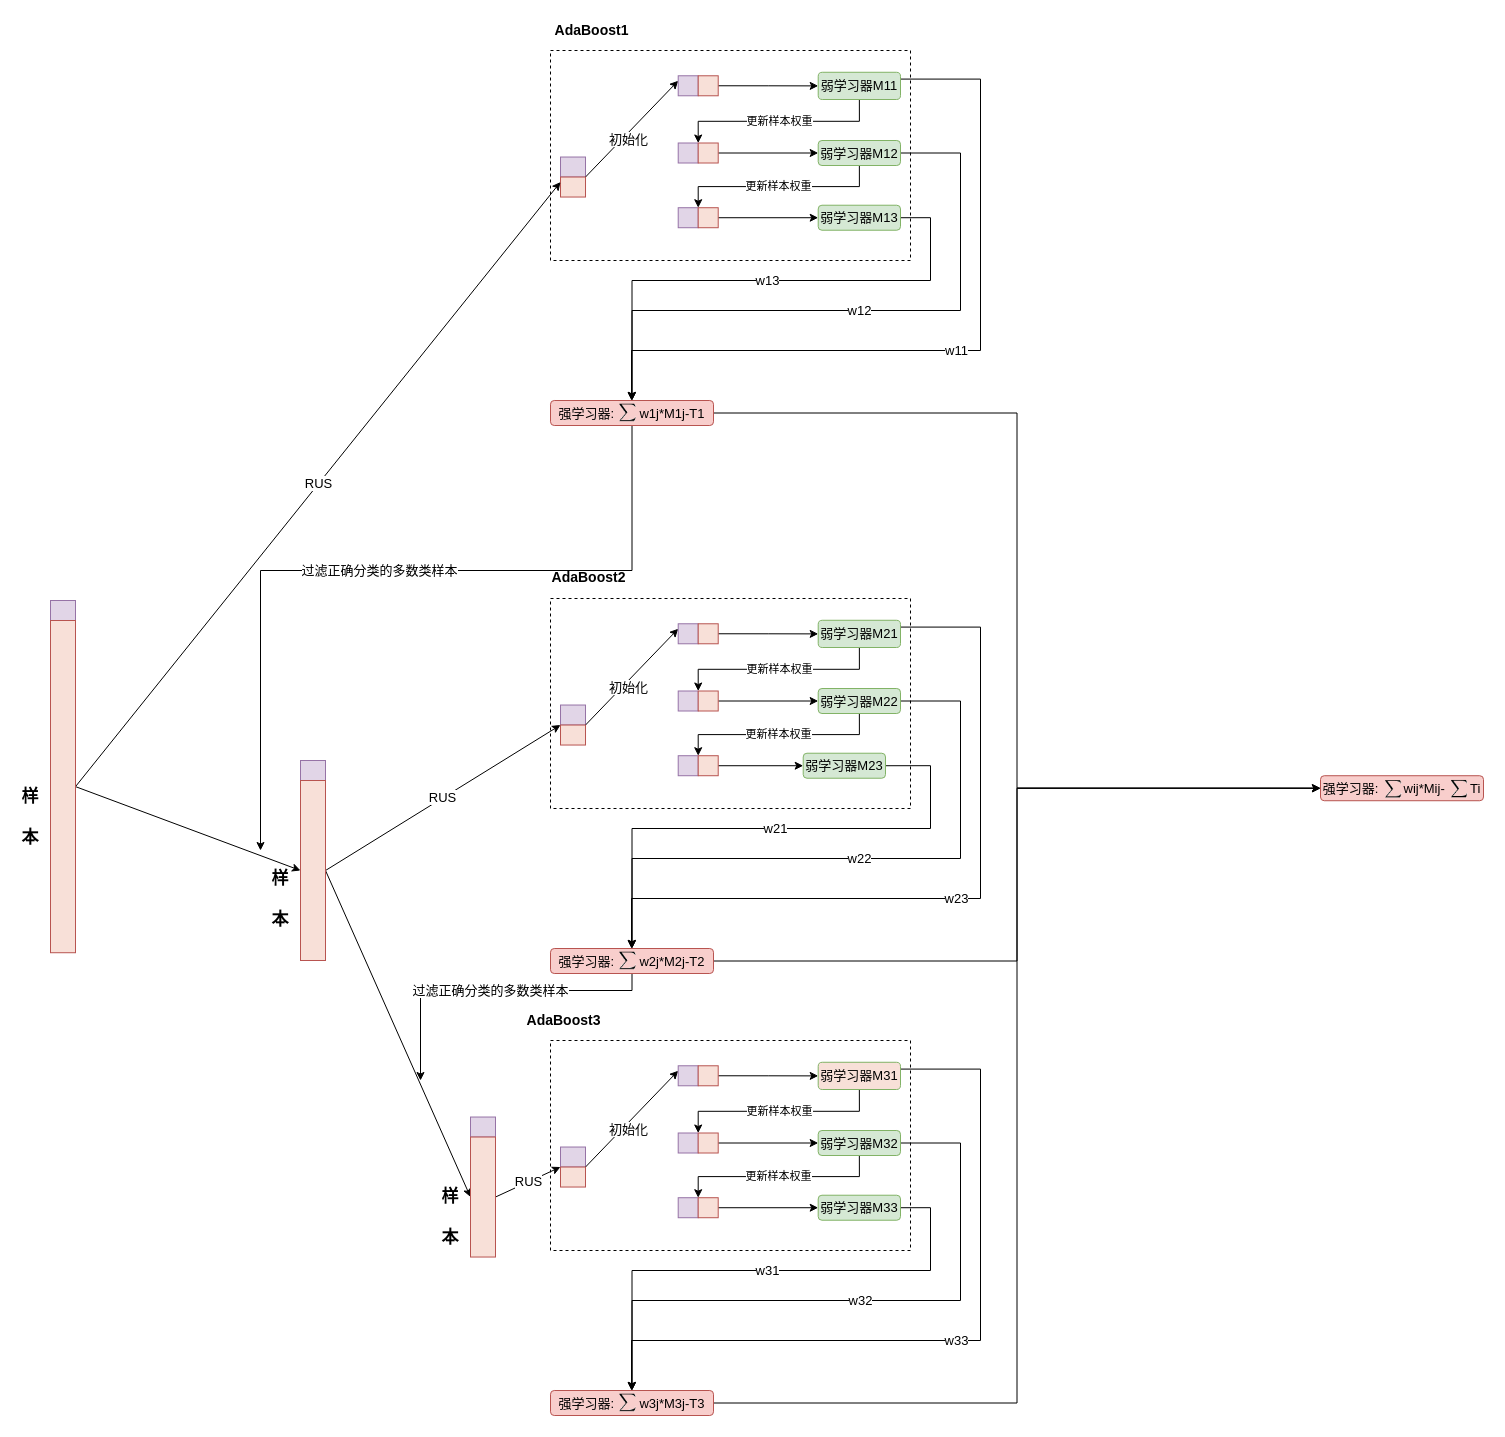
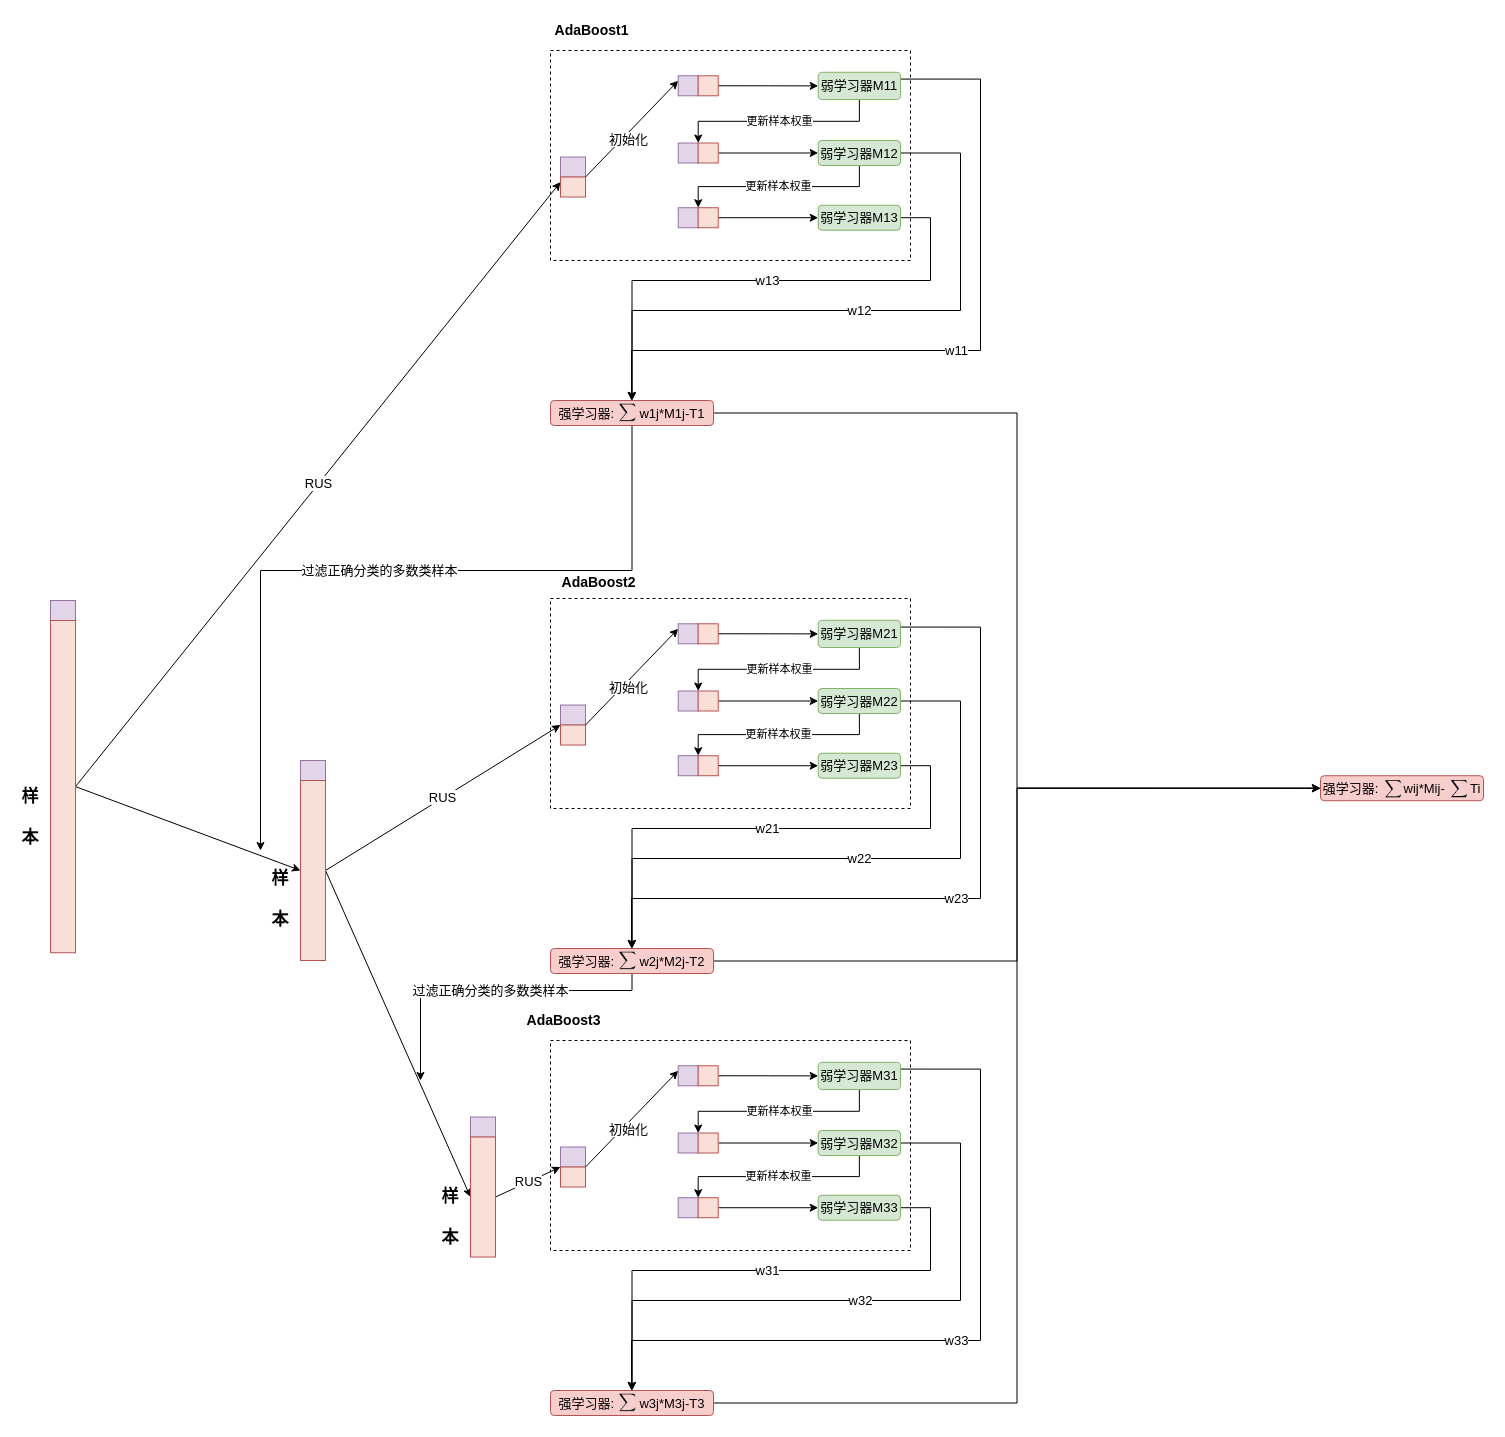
node "AdaBoost2": moved (589, 578) -> (599, 583)
node "弱学习器M23": moved (844, 766) -> (859, 766)
node "弱学习器M31": fillcolor #f8e0d8 -> #d5e8d4
